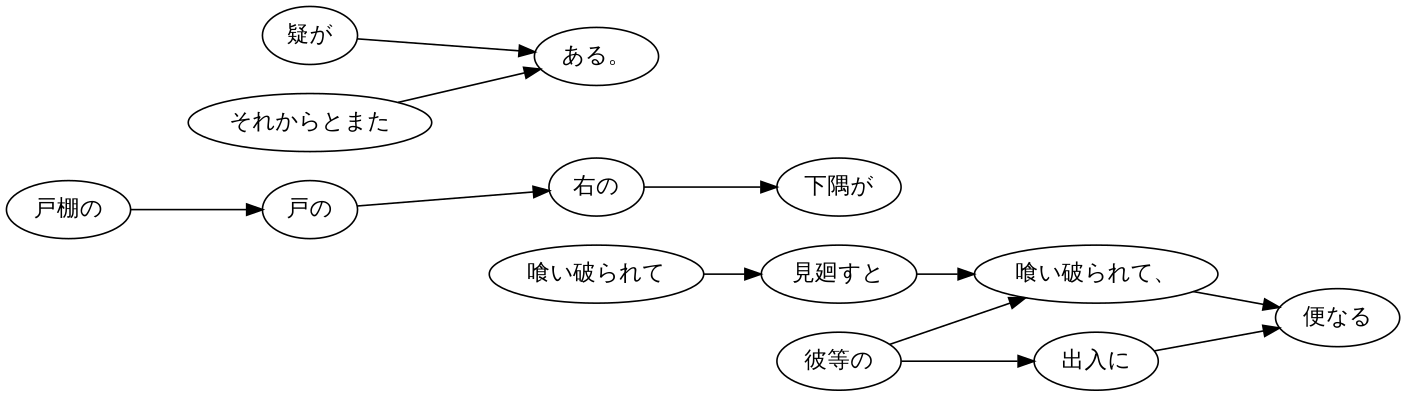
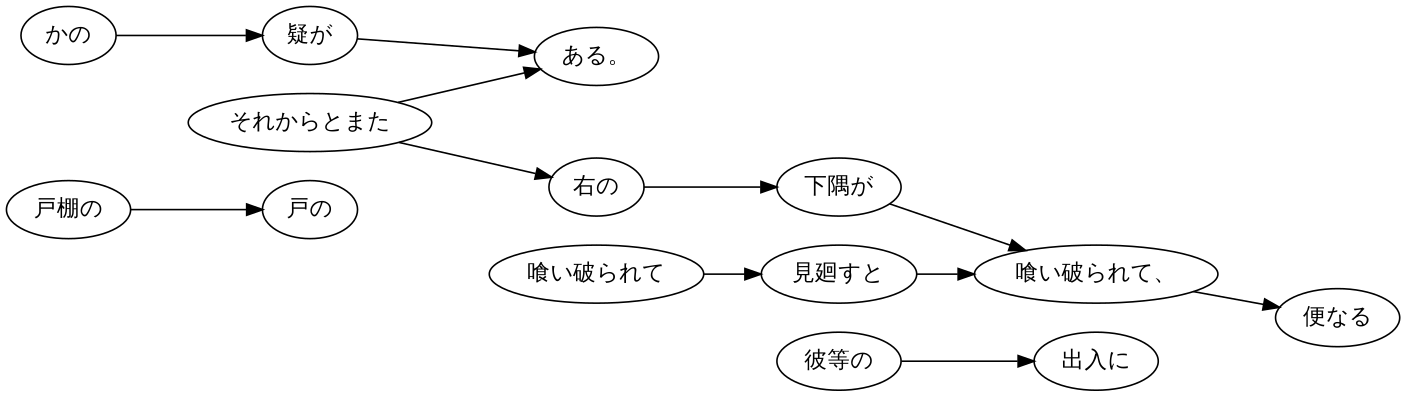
node "かの": added
edge "戸の" -> "右の": now "それからとまた" -> "右の"
edge "彼等の" -> "喰い破られて、": now "下隅が" -> "喰い破られて、"
edge "出入に" -> "便なる": removed
